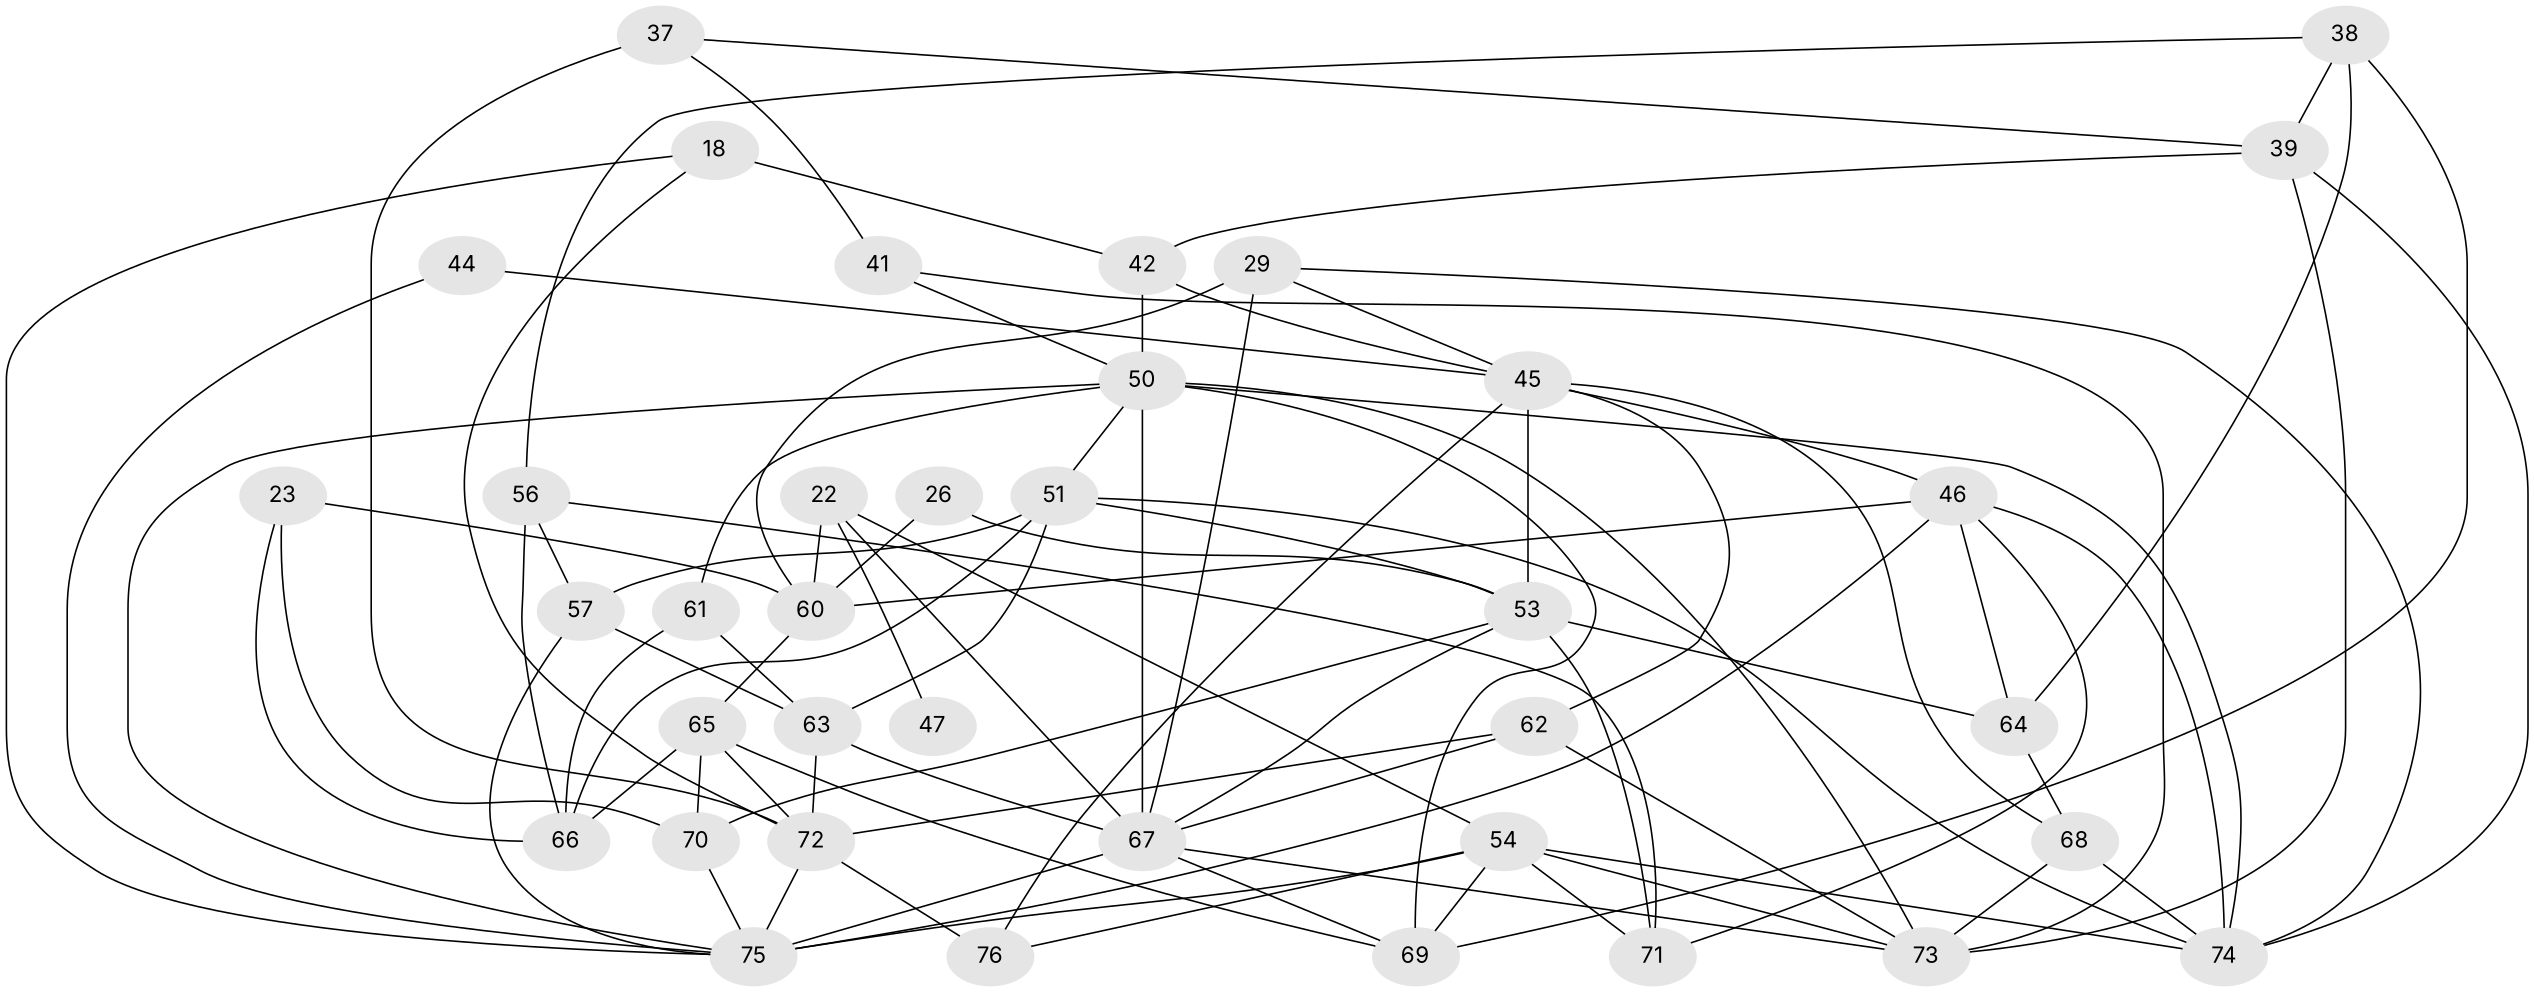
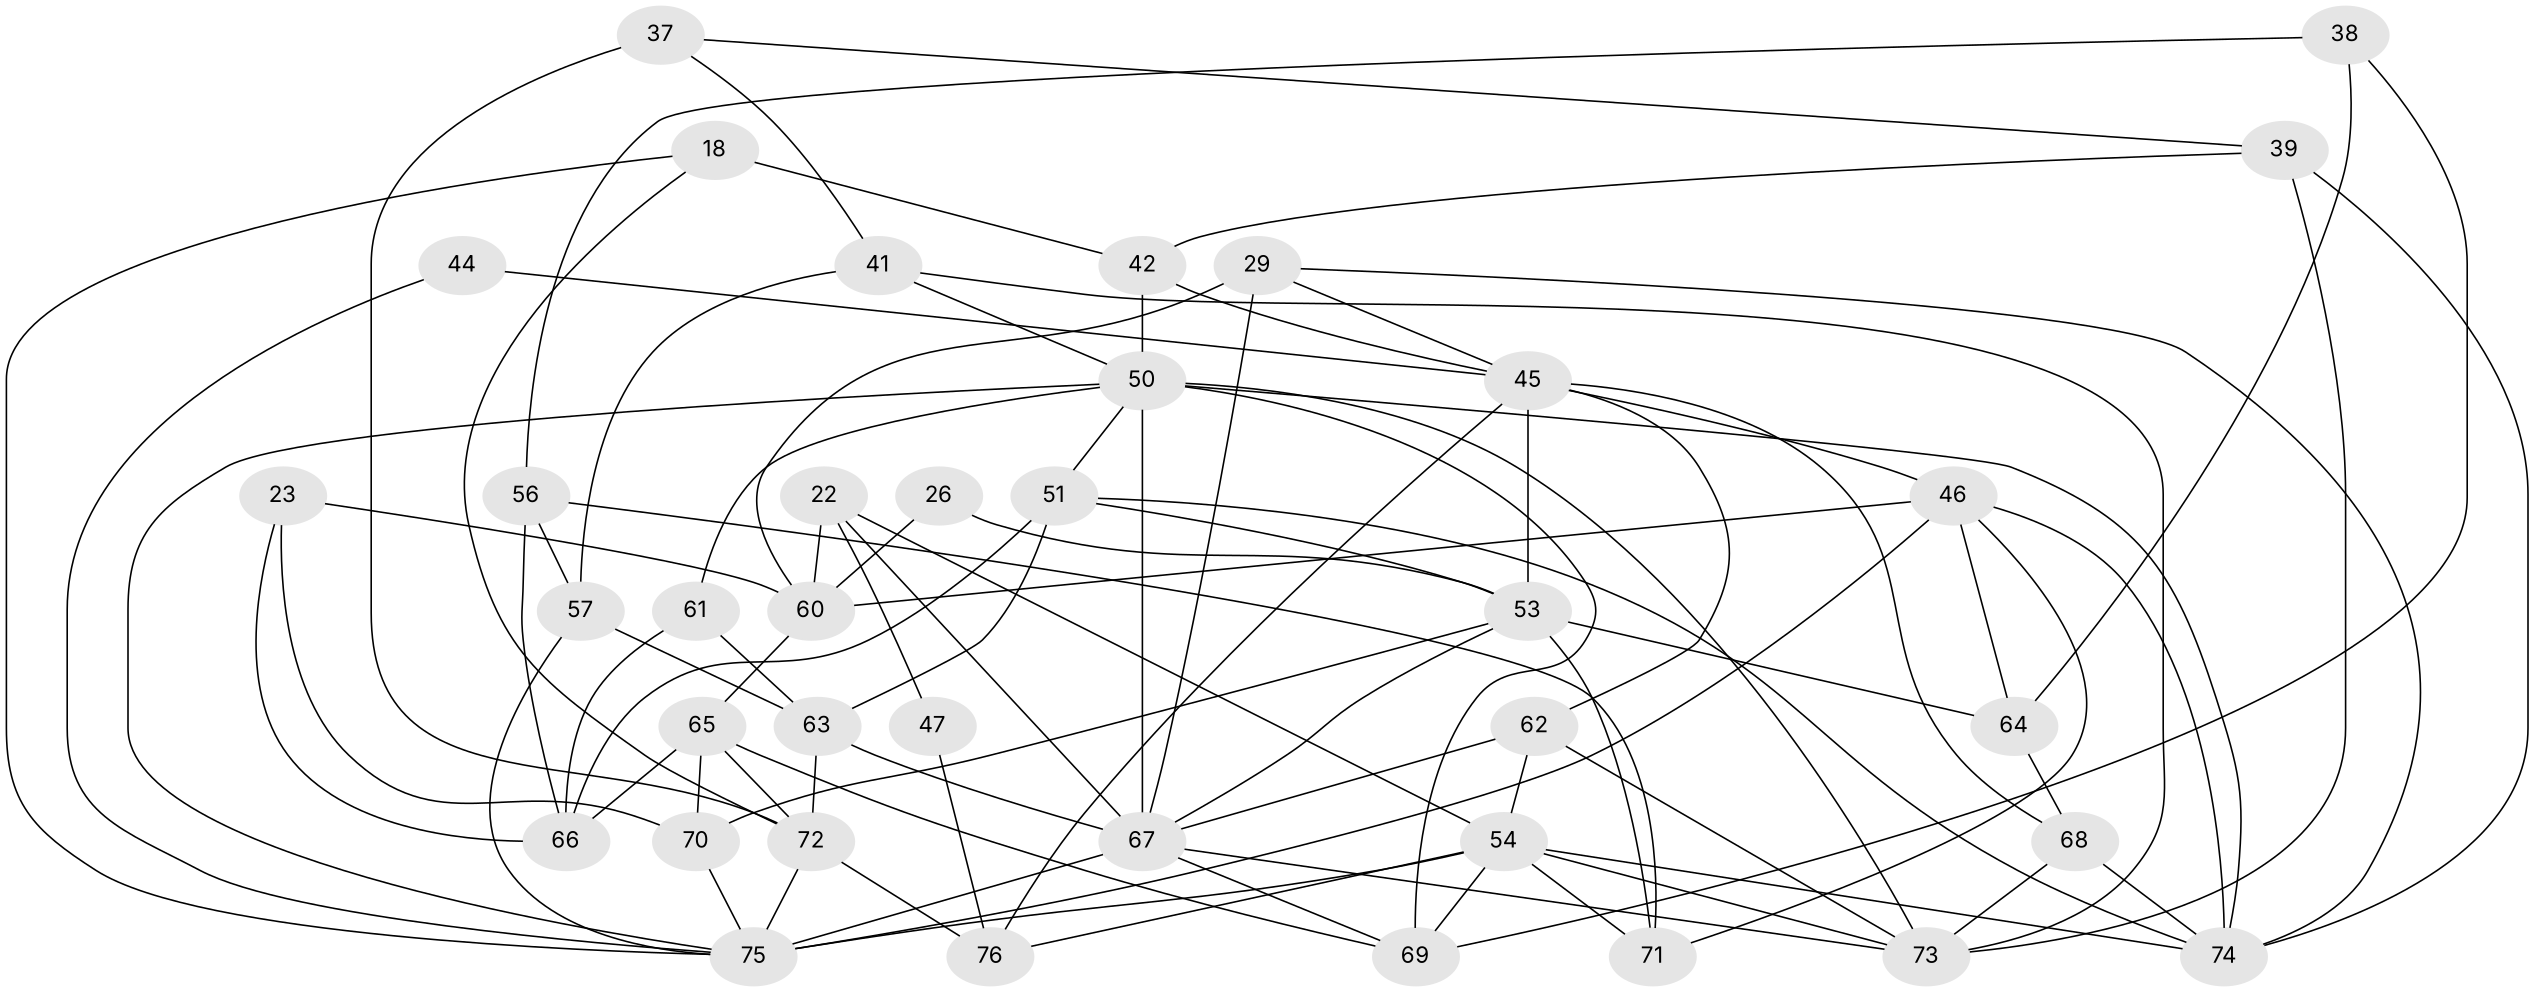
edge "38" -- "39": removed
edge "51" -- "57": now "41" -- "57"
edge "62" -- "72": now "62" -- "54"
edge "47" -- "76": added
